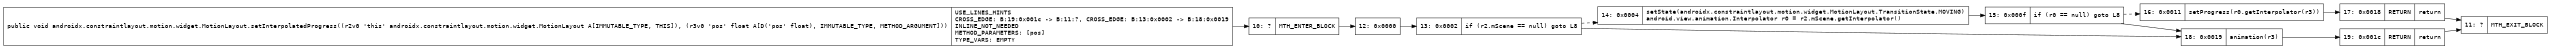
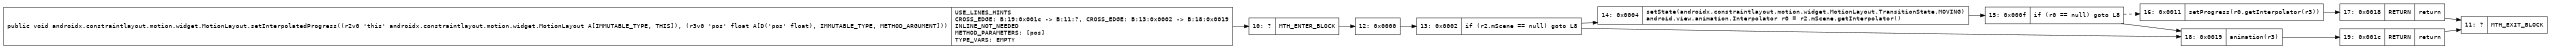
edge "13: 0x0002" -> "14: 0x0004": style dashed -> solid
